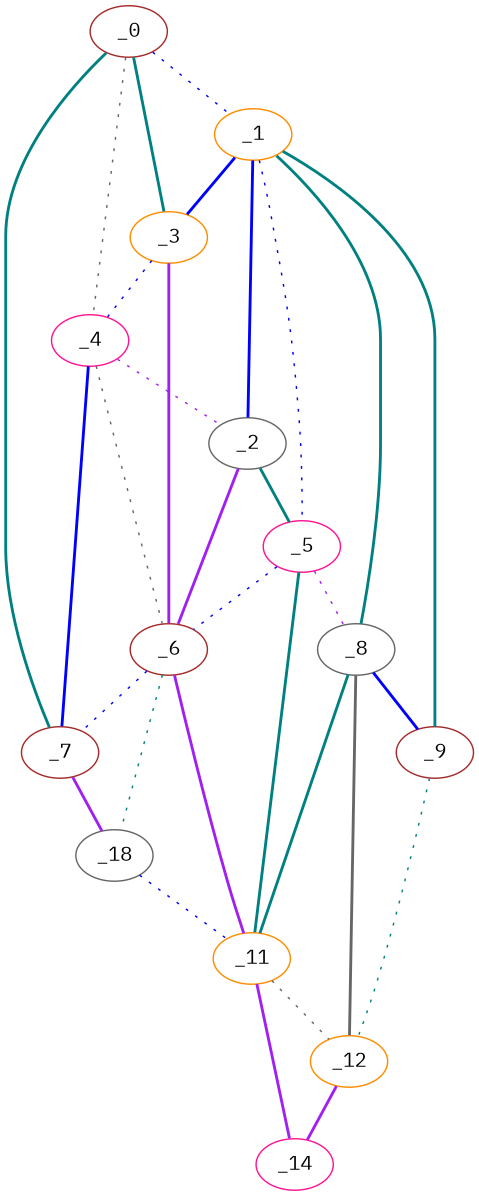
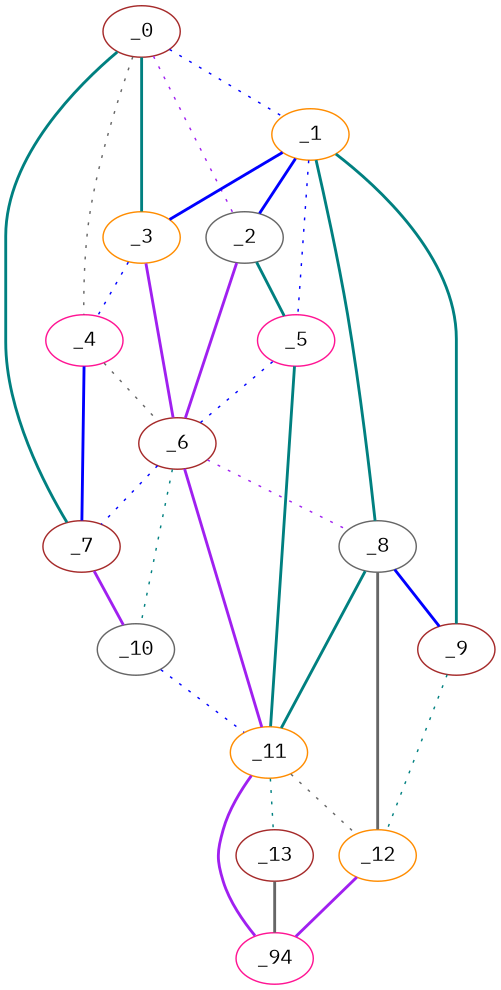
edge "_4" -- "_2": now "_0" -- "_2"
edge "_5" -- "_8": now "_6" -- "_8"
node "_18": label "_18" -> "_10"
node "_13": added
node "_14": label "_14" -> "_94"
